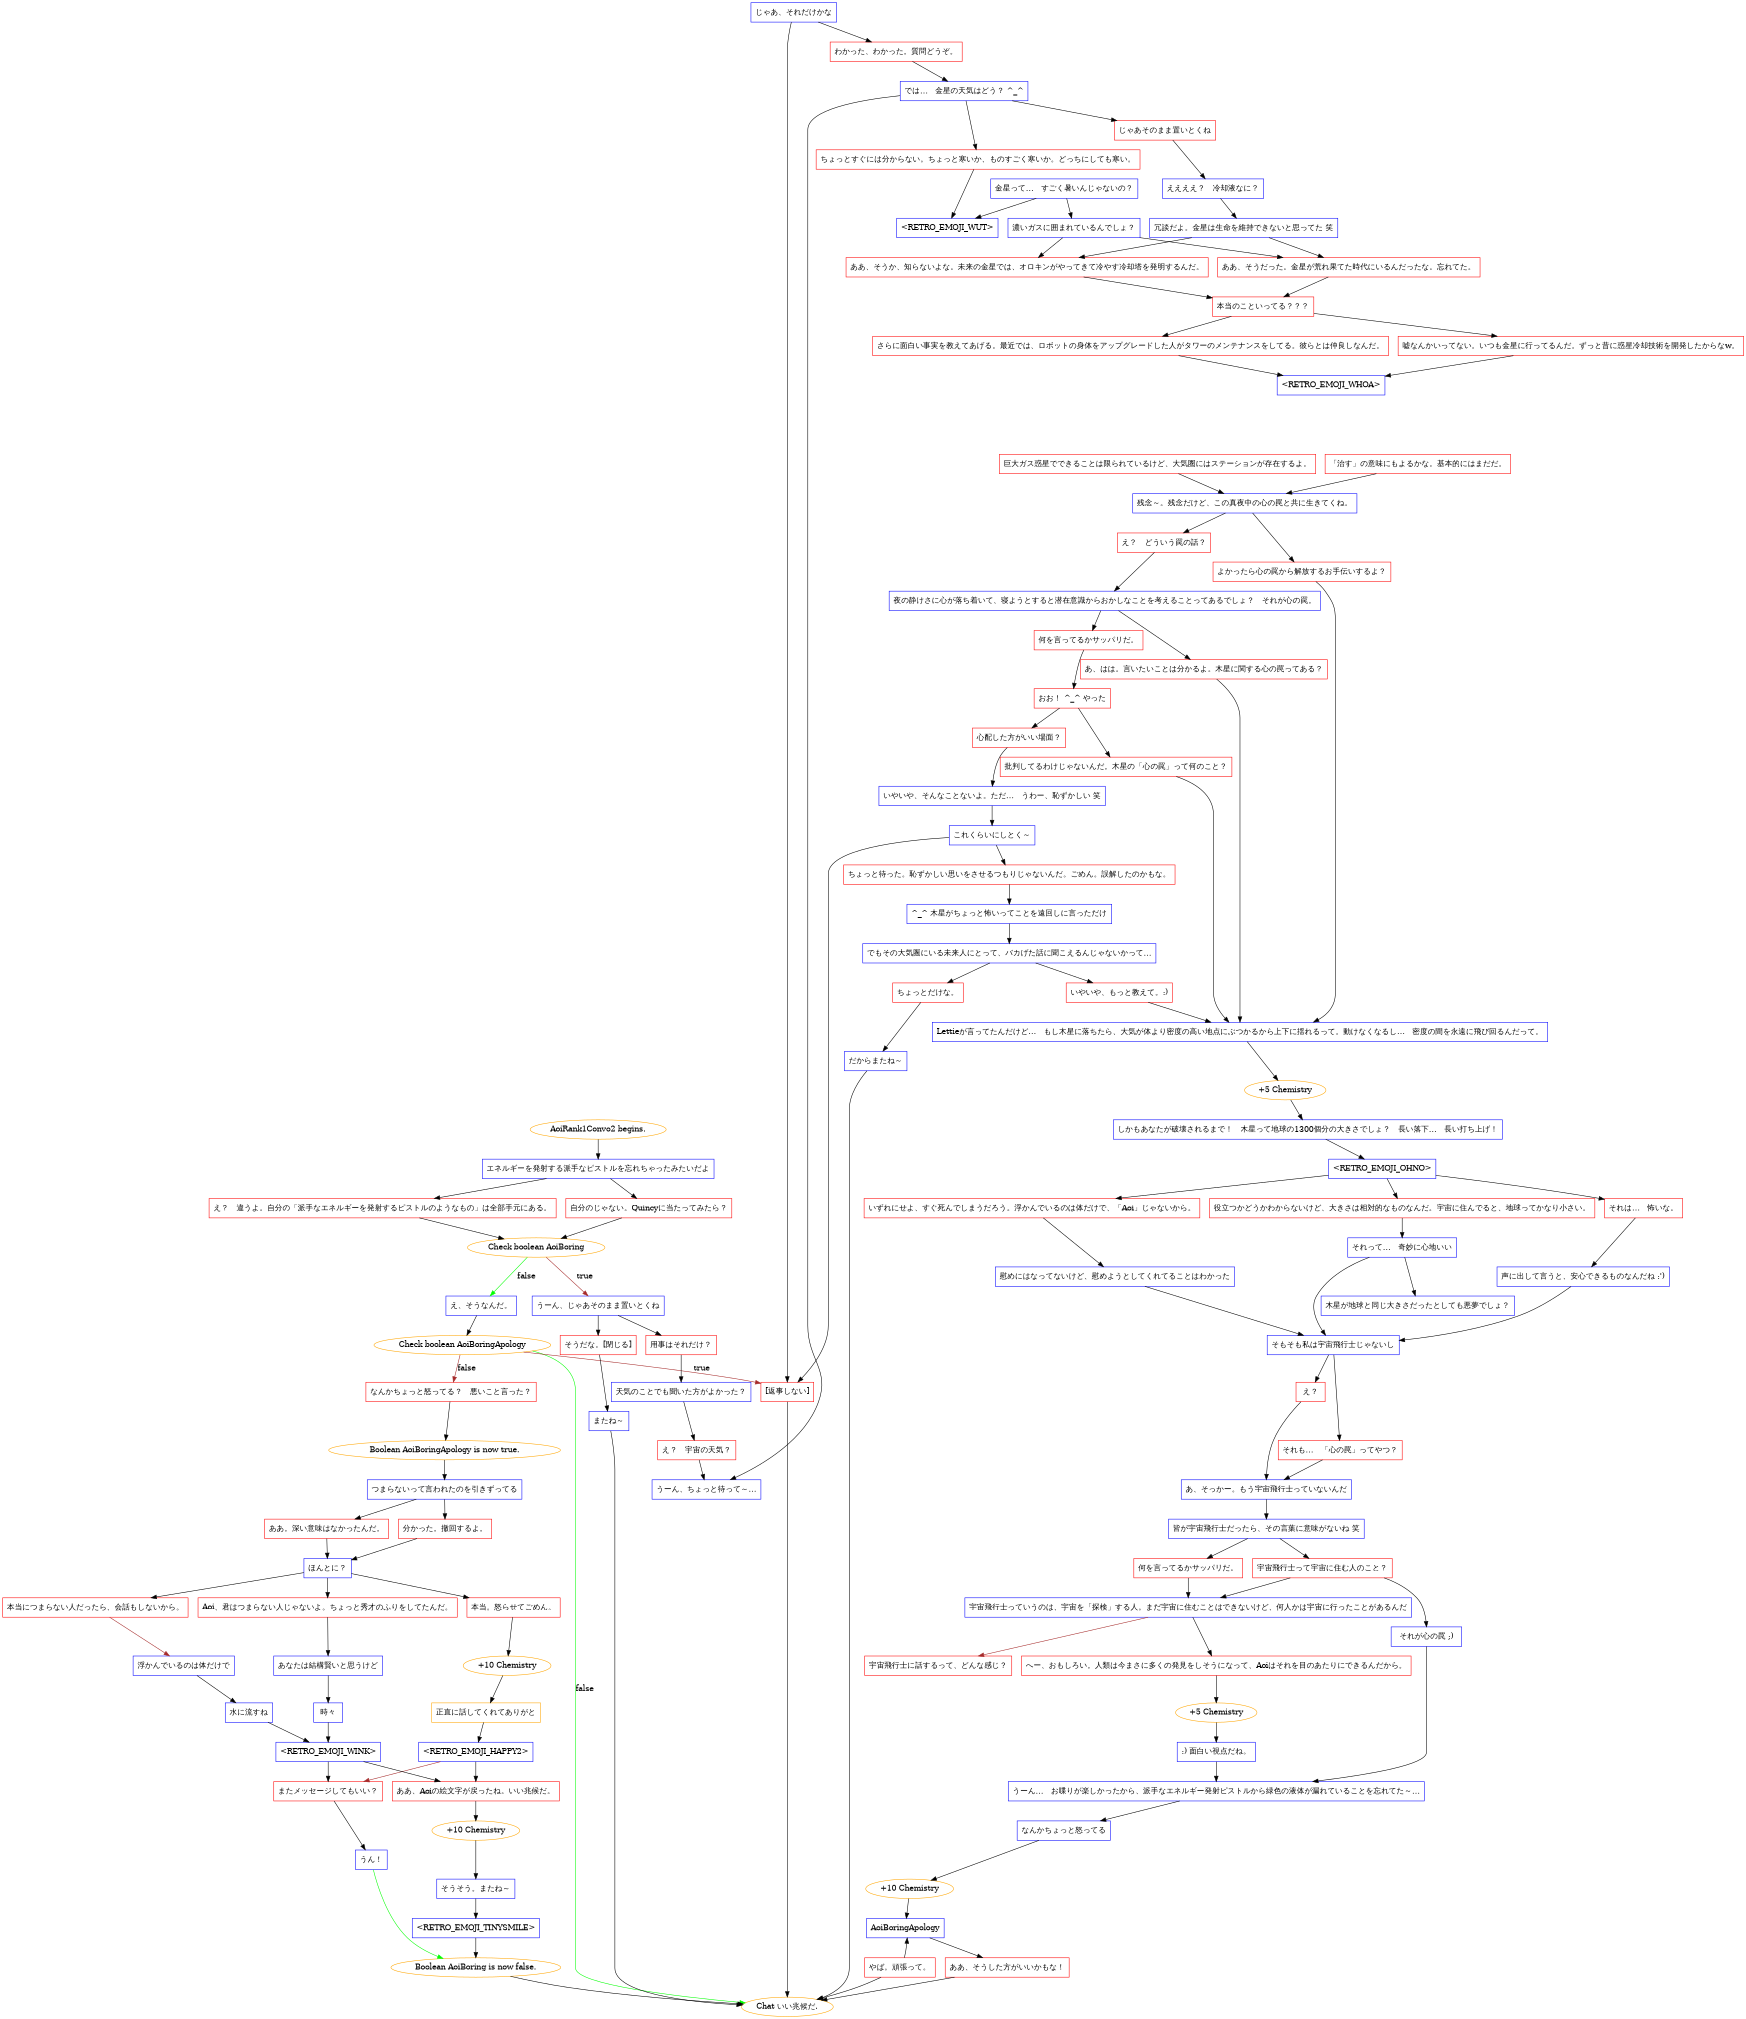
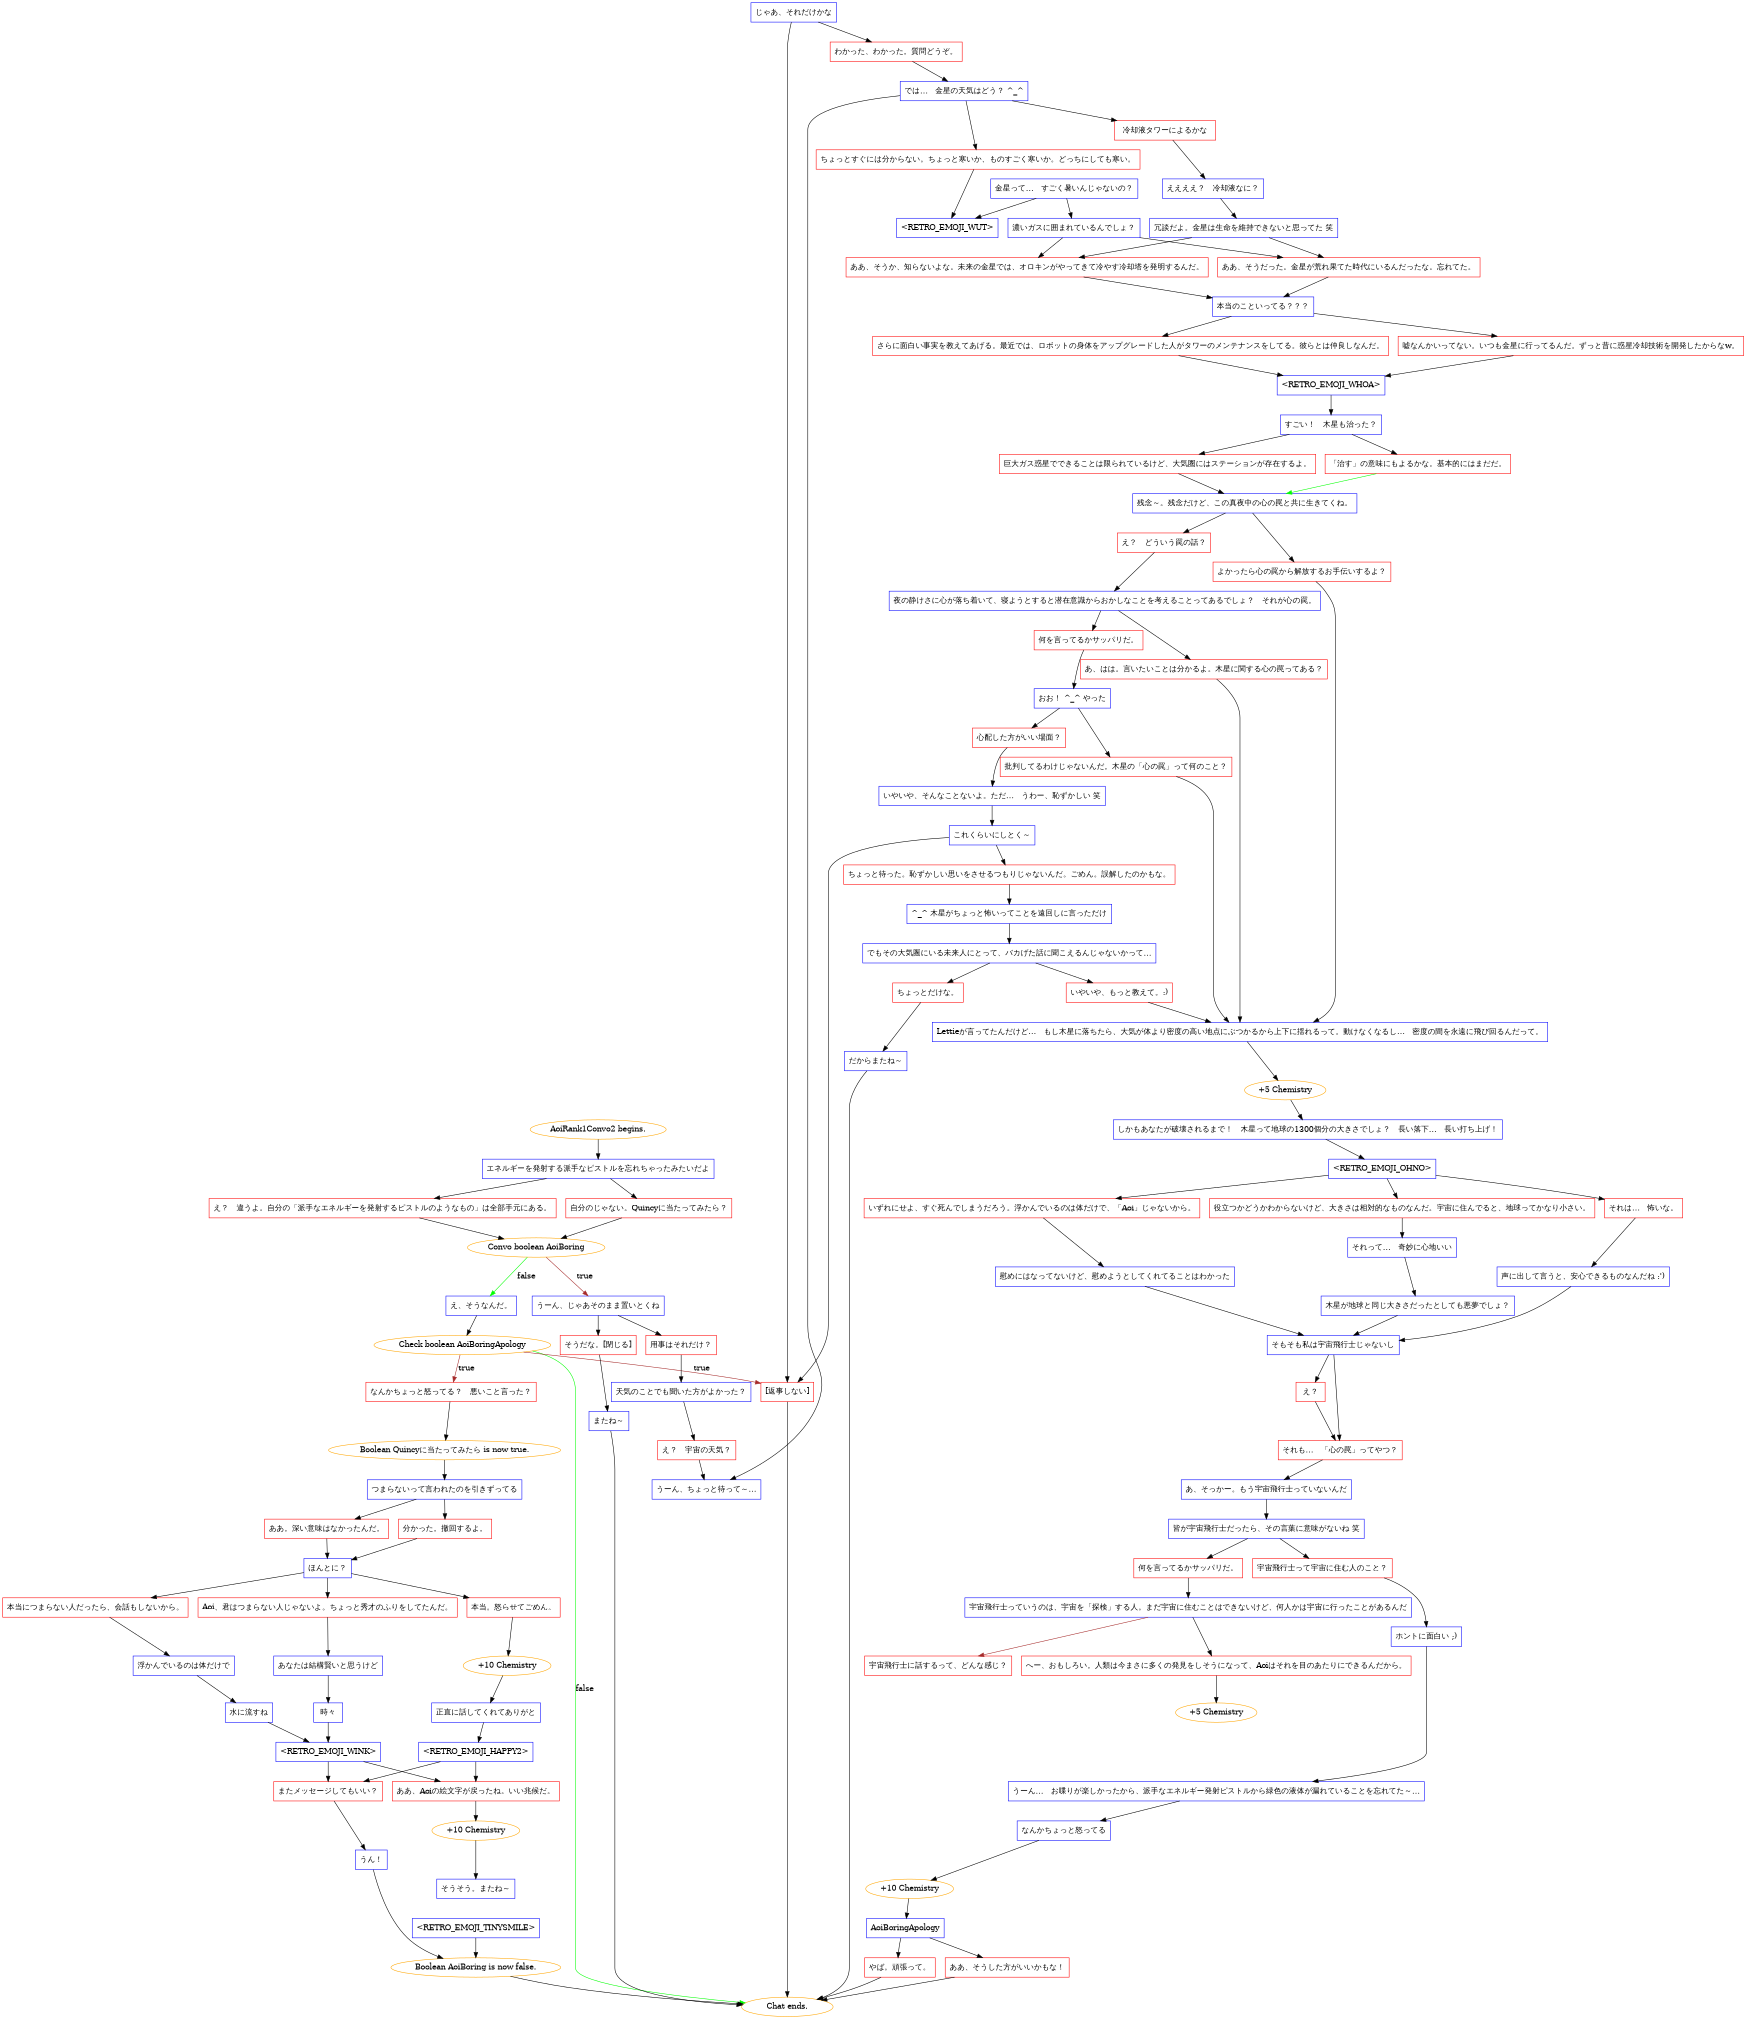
node "じゃあそのまま置いとくね": label "じゃあそのまま置いとくね" -> "冷却液タワーによるかな"
node "本当のこといってる？？？": color red -> blue
node "すごい！　木星も治った？": added
edge "「治す」の意味にもよるかな。基本的にはまだだ。" -> "残念～。残念だけど、この真夜中の心の罠と共に生きてくね。": color black -> green
node "おお！ ^_^ やった": color red -> blue
node "Check boolean AoiBoring": label "Check boolean AoiBoring" -> "Convo boolean AoiBoring"
edge "それって…　奇妙に心地いい" -> "そもそも私は宇宙飛行士じゃないし": now "木星が地球と同じ大きさだったとしても悪夢でしょ？" -> "そもそも私は宇宙飛行士じゃないし"
edge "Check boolean AoiBoringApology" -> "なんかちょっと怒ってる？　悪いこと言った？": label "false" -> "true"
edge "え？" -> "あ、そっかー。もう宇宙飛行士っていないんだ": now "え？" -> "それも…　「心の罠」ってやつ？"
node "Boolean AoiBoringApology is now true.": label "Boolean AoiBoringApology is now true." -> "Boolean Quincyに当たってみたら is now true."
edge "宇宙飛行士って宇宙に住む人のこと？" -> "宇宙飛行士っていうのは、宇宙を「探検」する人。まだ宇宙に住むことはできないけど、何人かは宇宙に行ったことがあるんだ": removed
edge "本当につまらない人だったら、会話もしないから。" -> "浮かんでいるのは体だけで": color brown -> black
node "それが心の罠 ;)": label "それが心の罠 ;)" -> "ホントに面白い ;)"
node "正直に話してくれてありがと": color orange -> blue
node ":) 面白い視点だね。": removed
edge "<RETRO_EMOJI_HAPPY2>" -> "またメッセージしてもいい？": color brown -> black
edge "そうそう。またね～" -> "<RETRO_EMOJI_TINYSMILE>": removed
edge "うん！" -> "Boolean AoiBoring is now false.": color green -> black
edge "やば。頑張って。" -> "AoiBoringApology": reversed
node "Chat いい兆候だ.": label "Chat いい兆候だ." -> "Chat ends."
